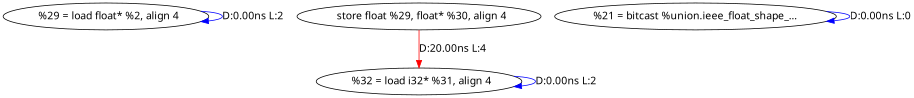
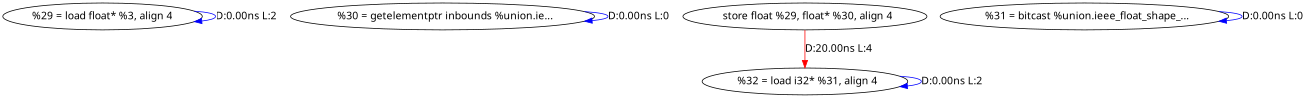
node "%29 = load float* %2, align 4": label "%29 = load float* %2, align 4" -> "%29 = load float* %3, align 4"
node "%30 = getelementptr inbounds %union.ie...": added
node "%21 = bitcast %union.ieee_float_shape_...": label "%21 = bitcast %union.ieee_float_shape_..." -> "%31 = bitcast %union.ieee_float_shape_..."
